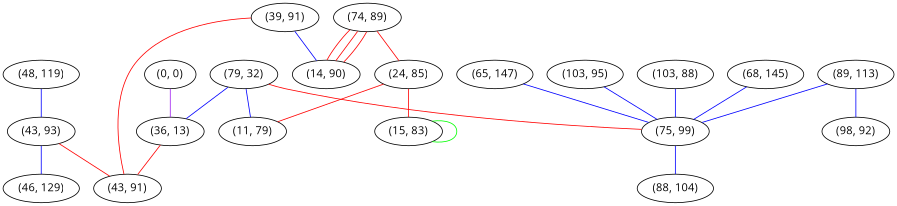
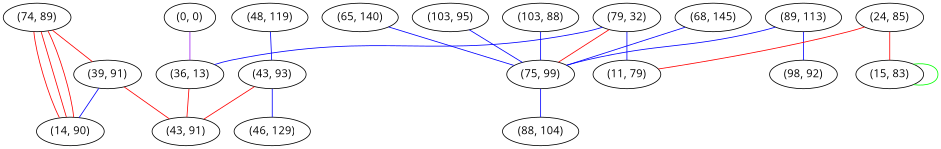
edge "(74, 89)" -- "(24, 85)": now "(74, 89)" -- "(39, 91)"
node "(65, 147)": label "(65, 147)" -> "(65, 140)"
